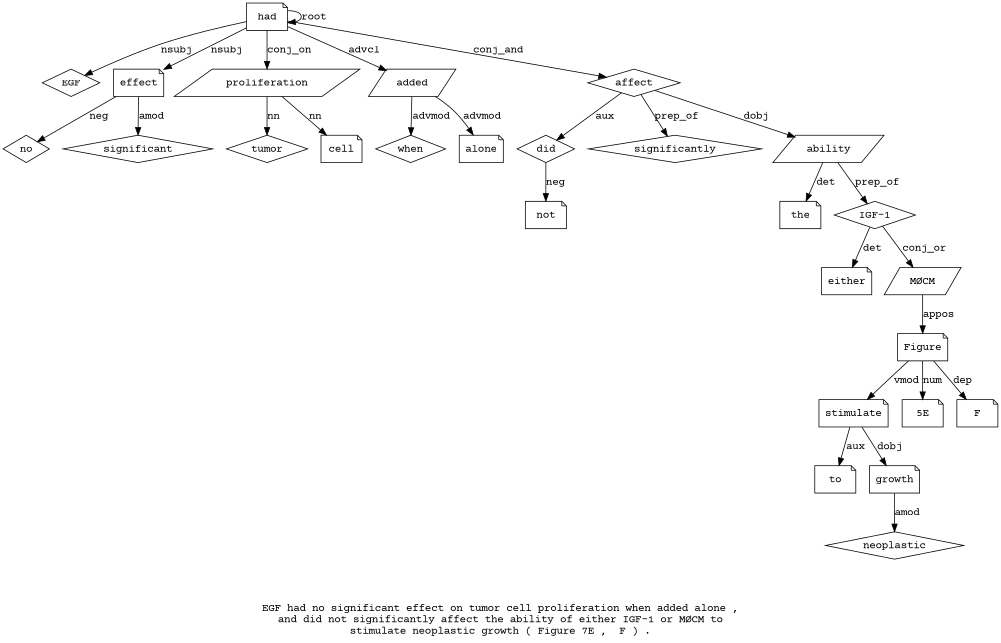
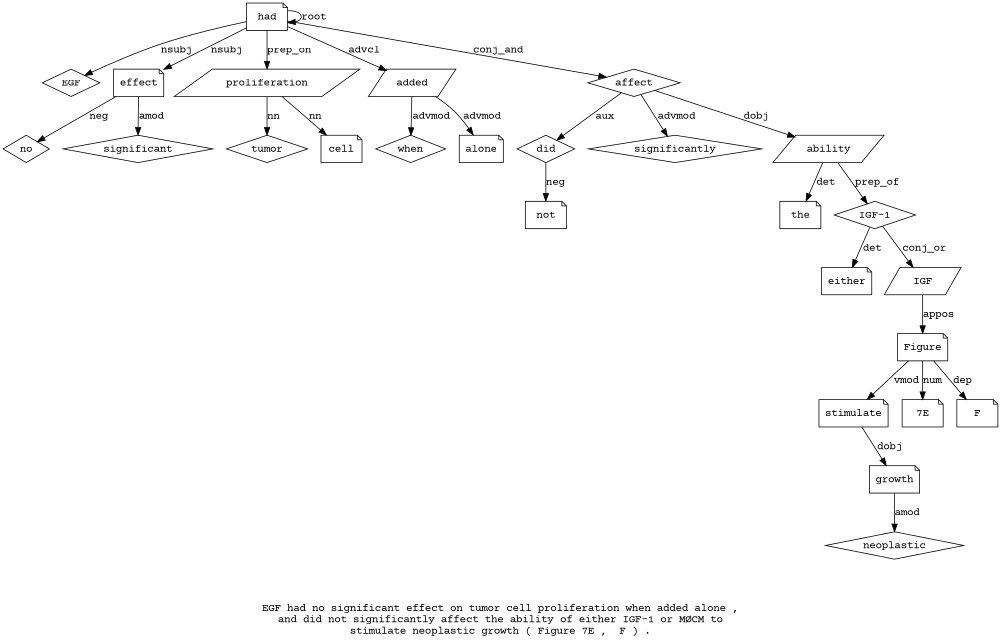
edge "had" -> "proliferation": label "conj_on" -> "prep_on"
edge "affect" -> "significantly": label "prep_of" -> "advmod"
node "MØCM": label "MØCM" -> "IGF"
node "5E": label "5E" -> "7E"
node "to": removed
